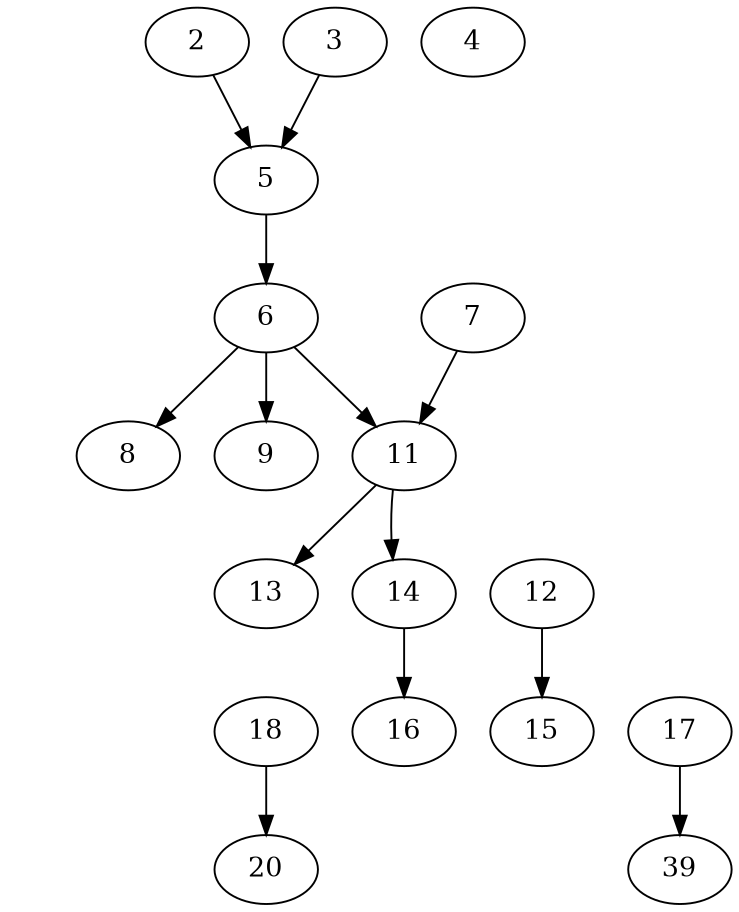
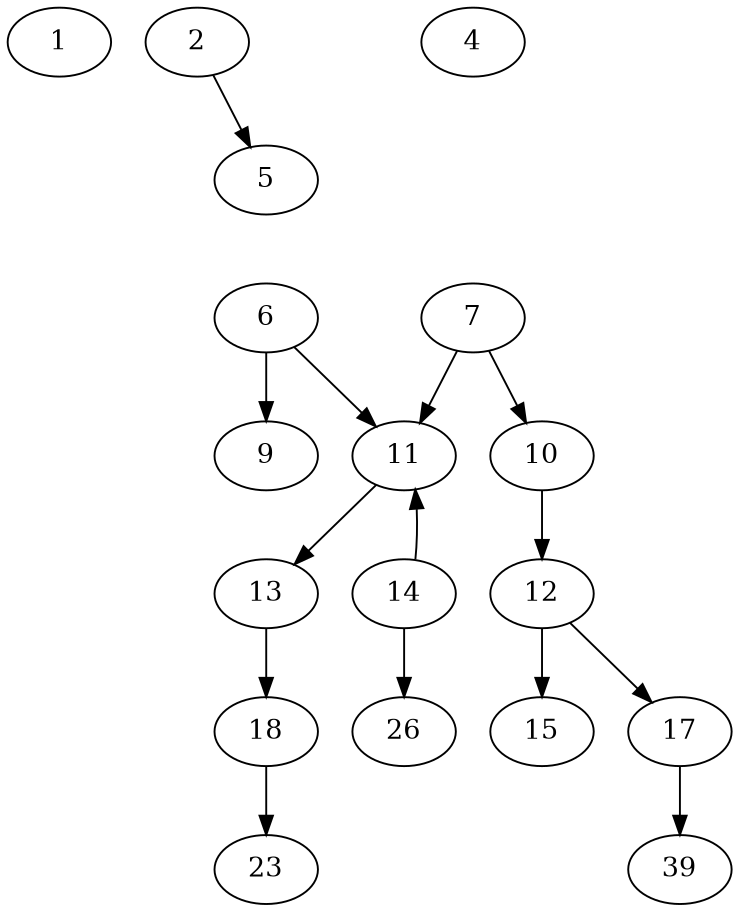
node "1": added
node "3": removed
edge "5" -> "6": removed
node "8": removed
node "10": added
edge "11" -> "14": reversed
edge "13" -> "18": added
edge "12" -> "17": added
node "16": label "16" -> "26"
node "20": label "20" -> "23"
